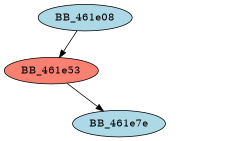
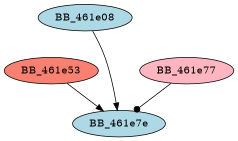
edge "BB_461e08" -> "BB_461e53": now "BB_461e08" -> "BB_461e7e"
node "BB_461e77": added
